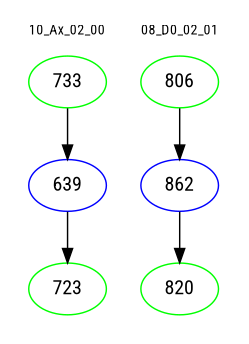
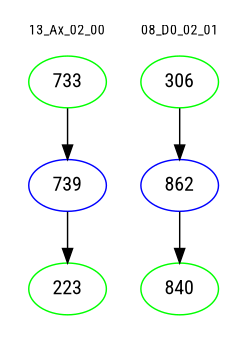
cluster "10_Ax_02_00": label "10_Ax_02_00" -> "13_Ax_02_00"
node "806": label "806" -> "306"
node "639": label "639" -> "739"
node "723": label "723" -> "223"
node "820": label "820" -> "840"
